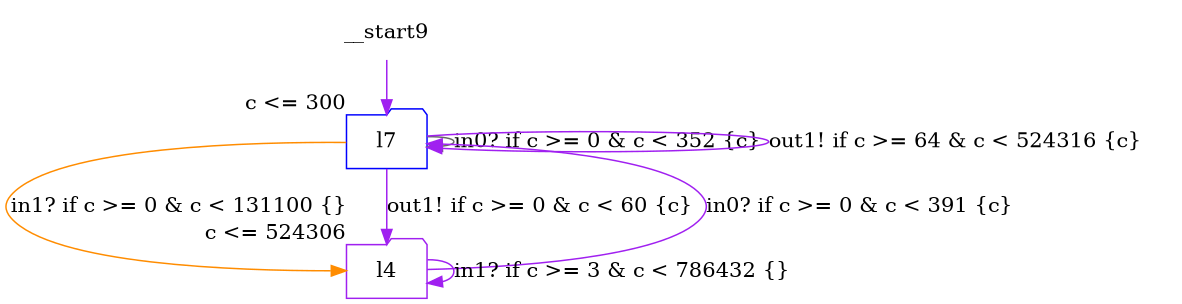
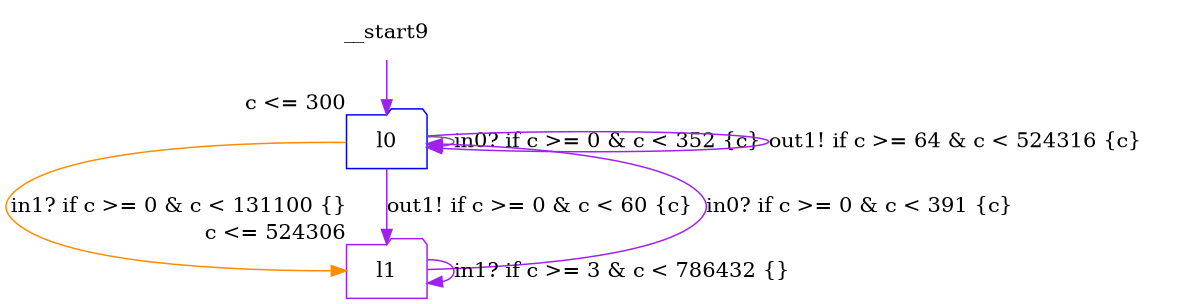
node "l7 c <= 300": label "l7 c <= 300" -> "l0 c <= 300"
node "l4 c <= 524306": label "l4 c <= 524306" -> "l1 c <= 524306"
